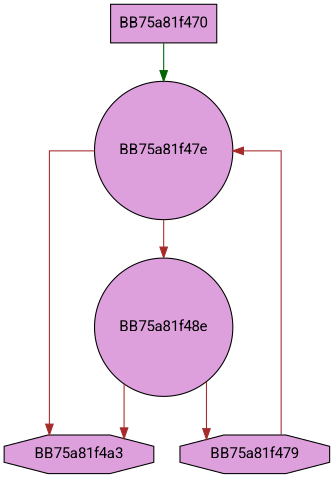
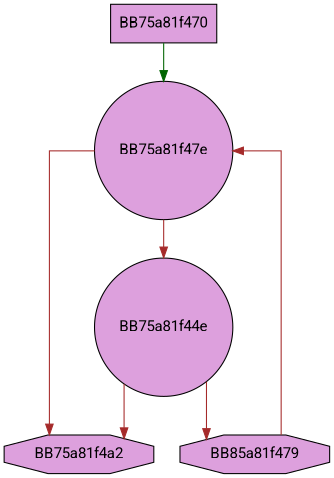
node "BB75a81f48e": label "BB75a81f48e" -> "BB75a81f44e"
node "BB75a81f4a3": label "BB75a81f4a3" -> "BB75a81f4a2"
node "BB75a81f479": label "BB75a81f479" -> "BB85a81f479"
